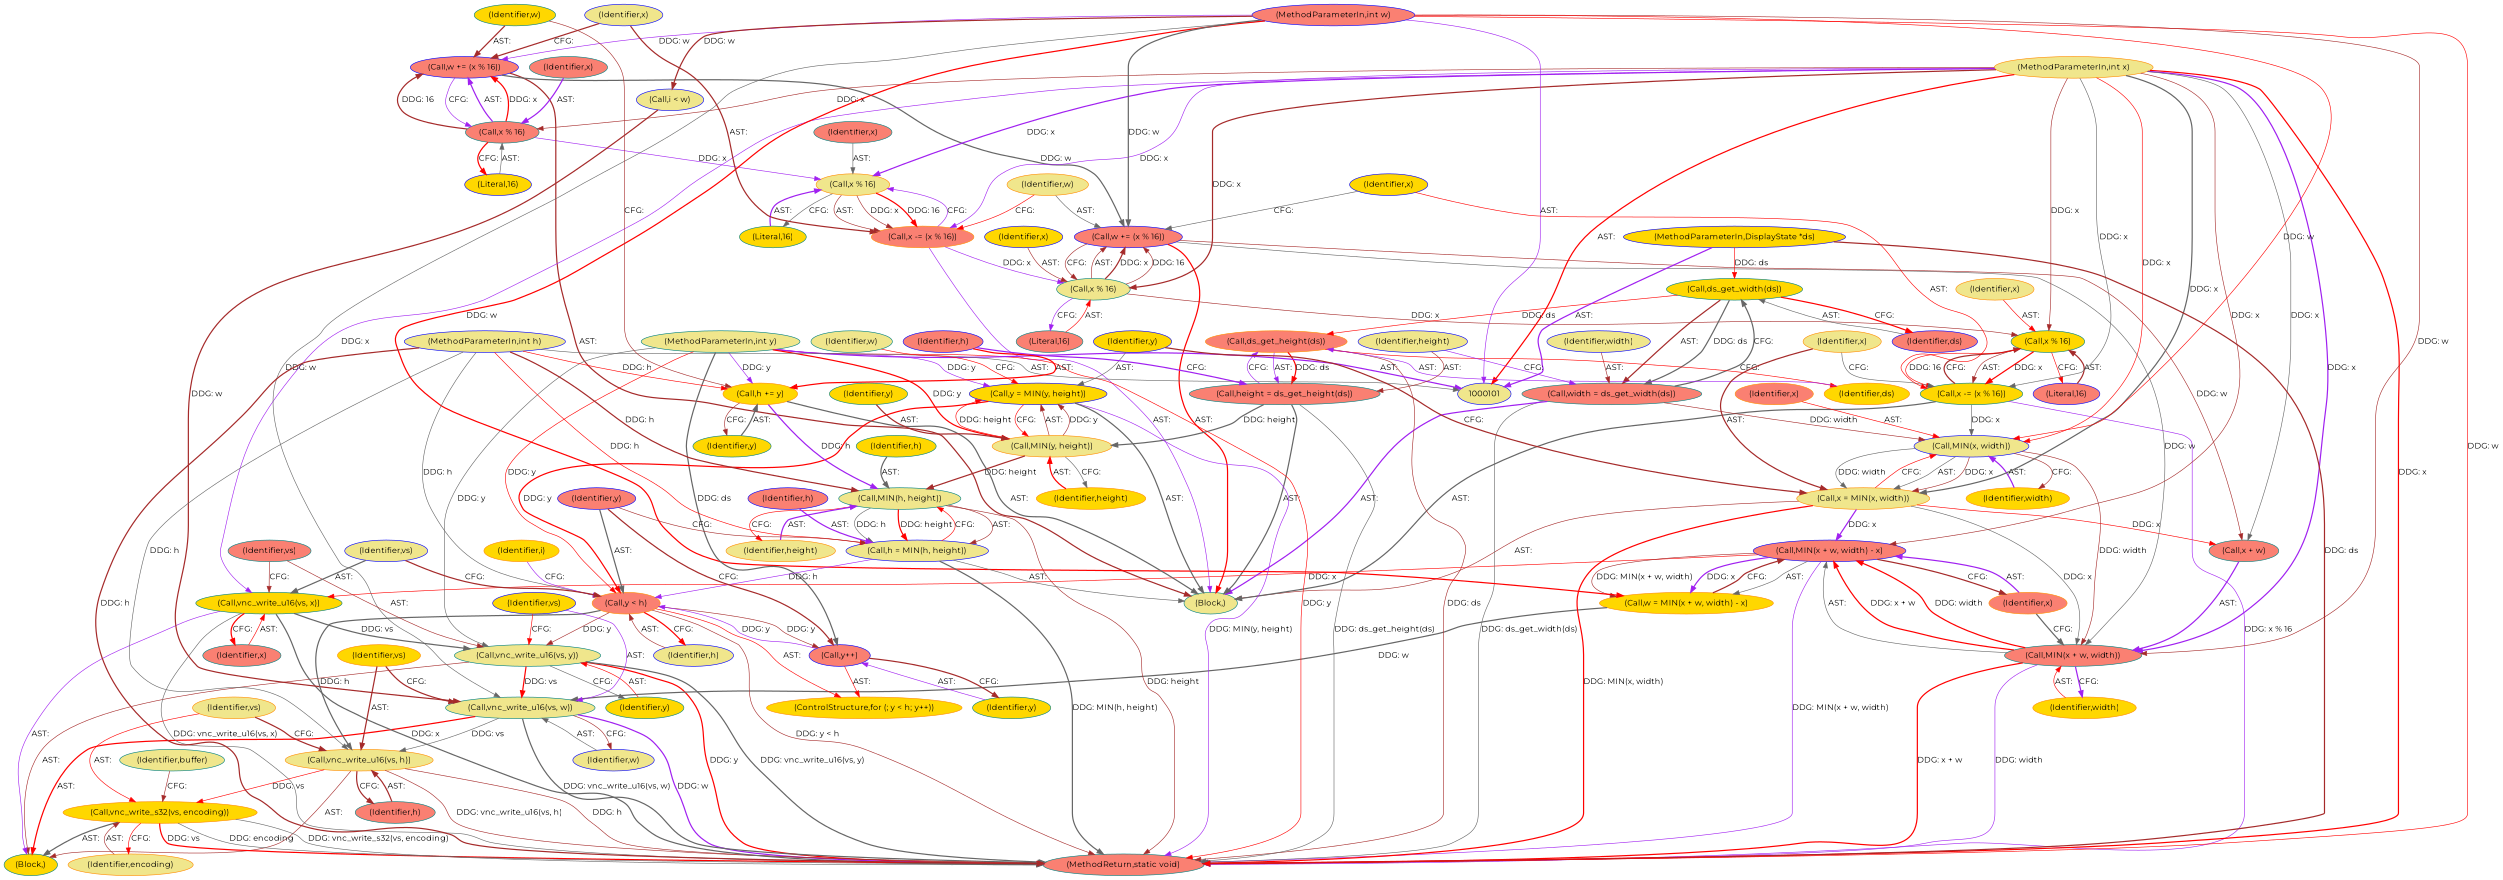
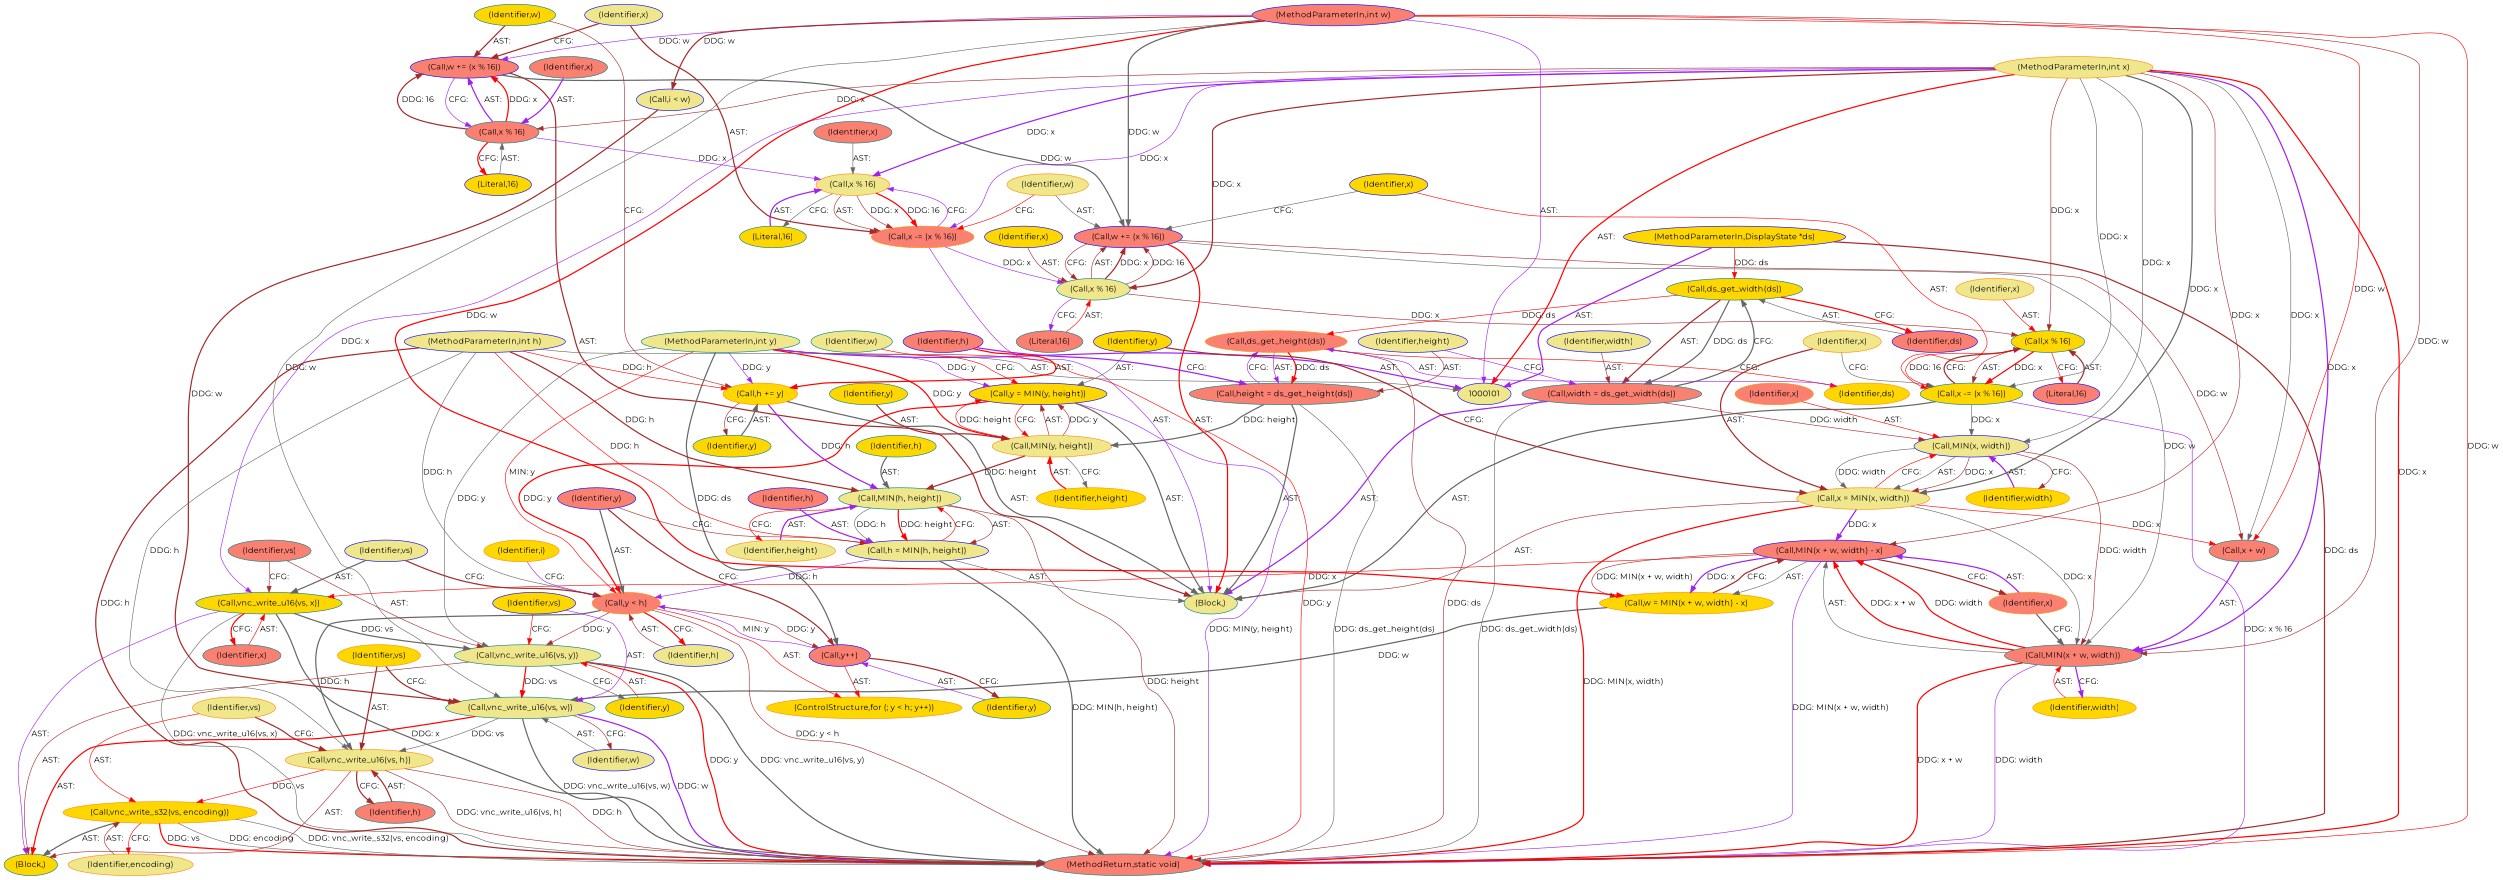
edge "(MethodParameterIn,int w)" -> "(Call,MIN(x, width))": now "(MethodParameterIn,int w)" -> "(Call,x + w)"
edge "(MethodParameterIn,int x)" -> "(Call,MIN(x, width))": color red -> gray40
edge "(MethodParameterIn,int y)" -> "(Call,y < h)": label "DDG: y" -> "MIN: y"
edge "(Call,y++)" -> "(Call,y < h)": label "DDG: y" -> "MIN: y"
node "(Identifier,buffer)": removed
